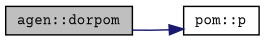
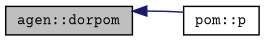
edge "agen::dorpom" -> "pom::p": reversed
